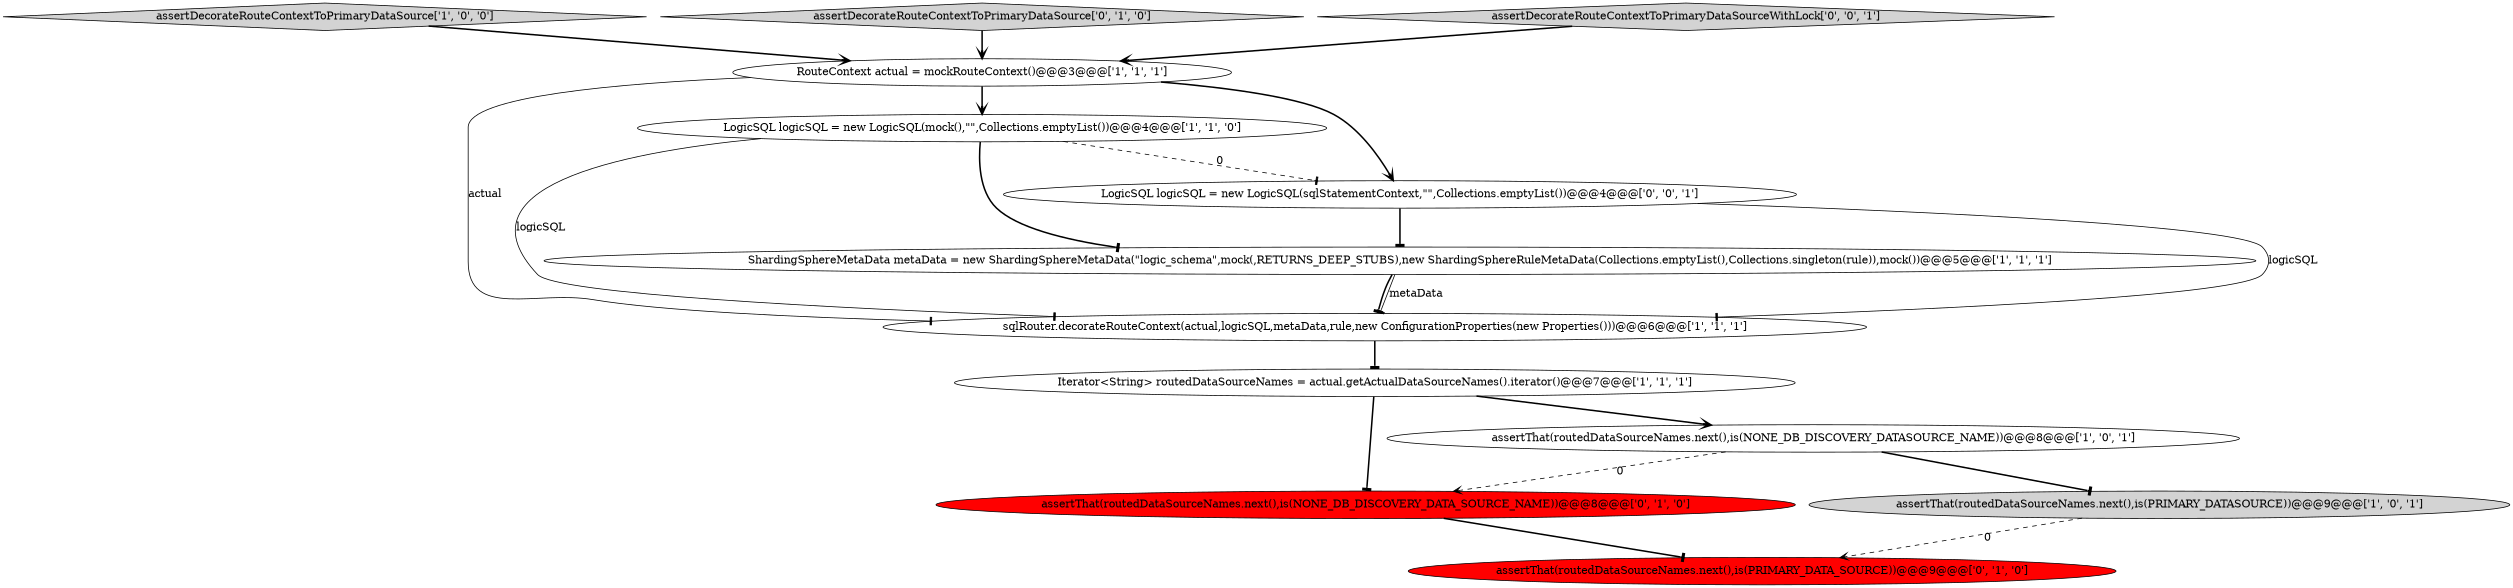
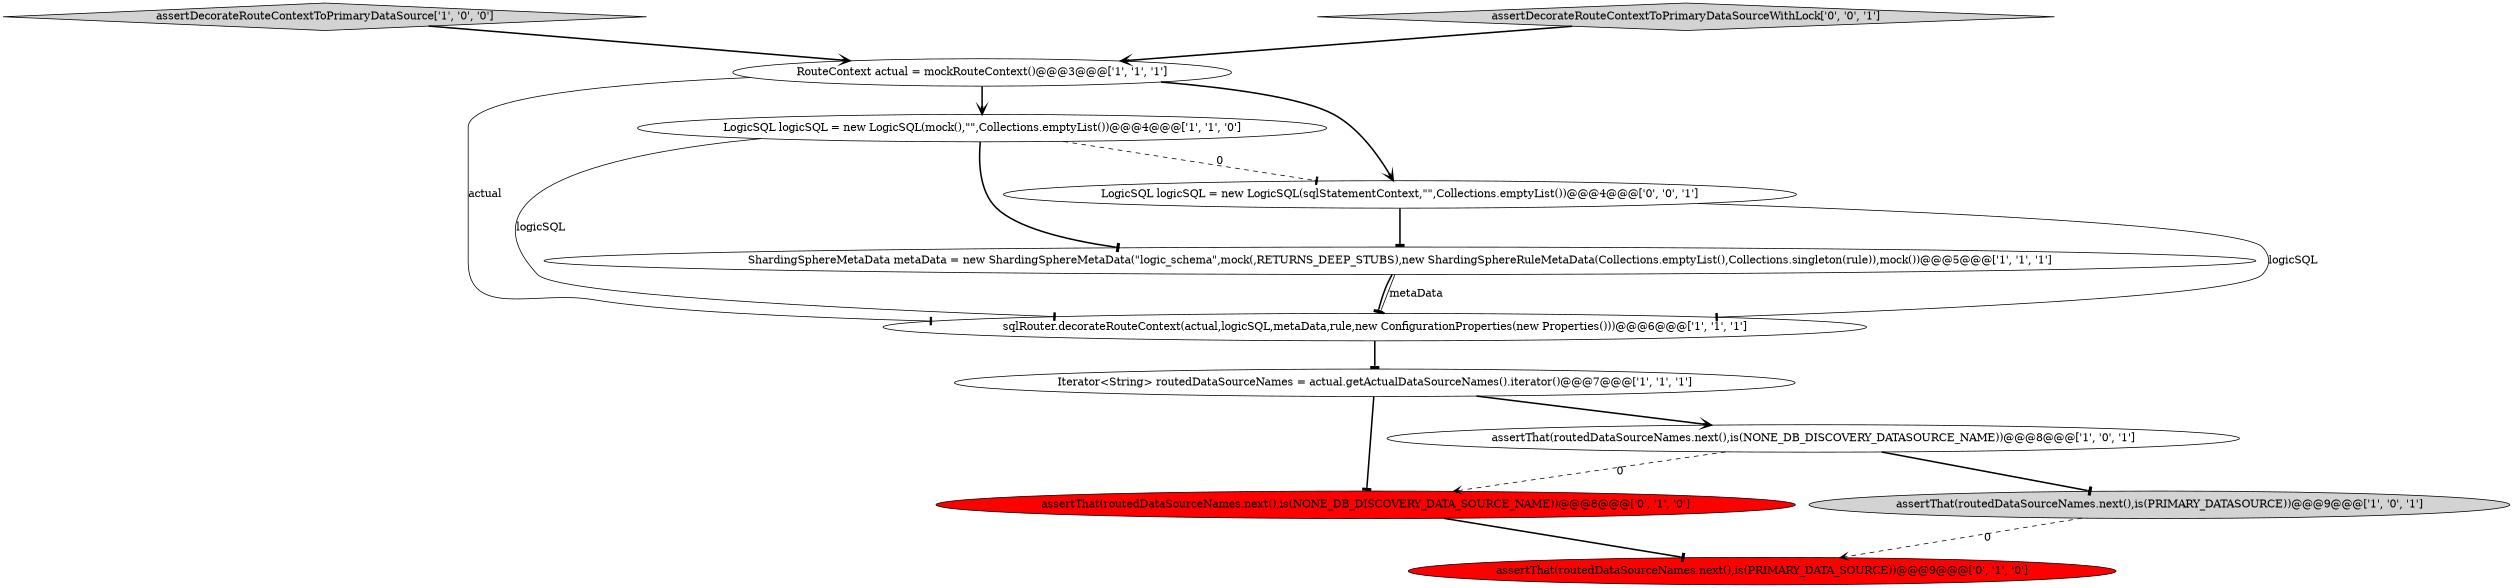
node "assertDecorateRouteContextToPrimaryDataSource['0', '1', '0']": removed
